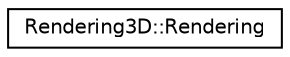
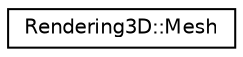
node "Rendering3D::Rendering": label "Rendering3D::Rendering" -> "Rendering3D::Mesh"
